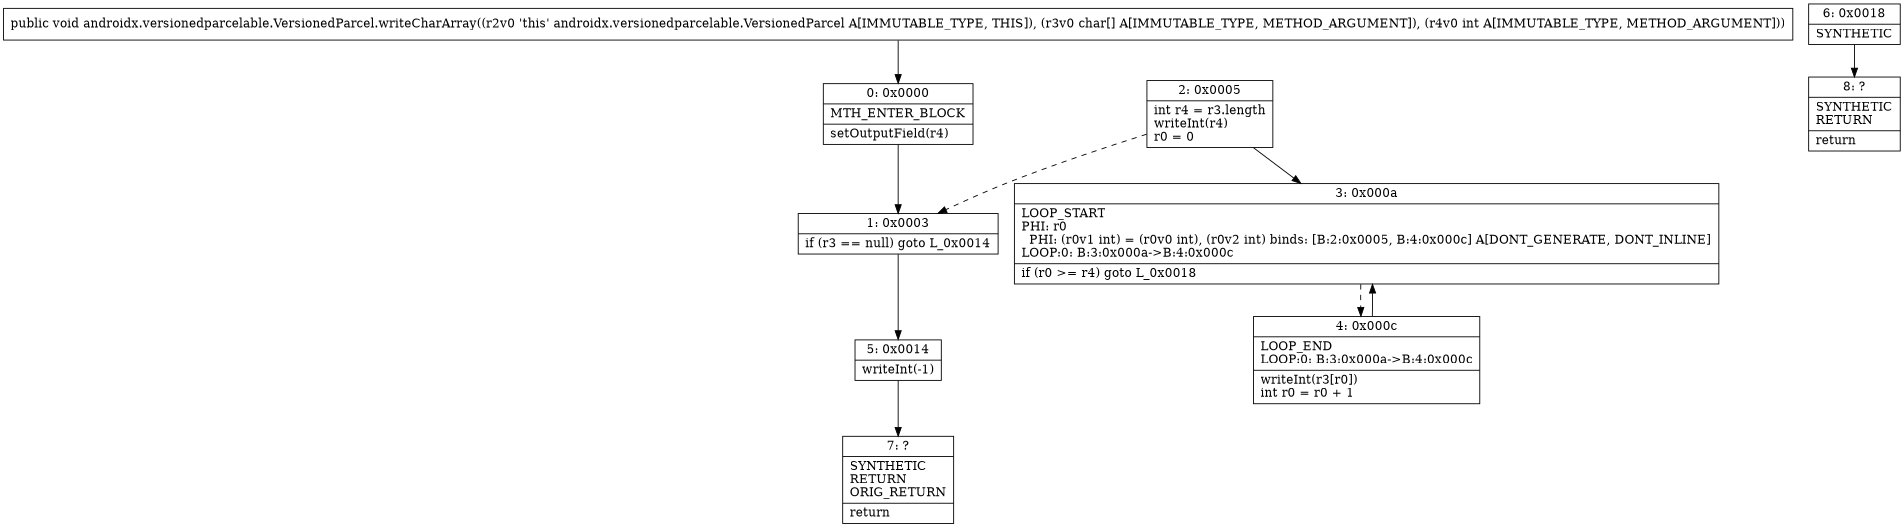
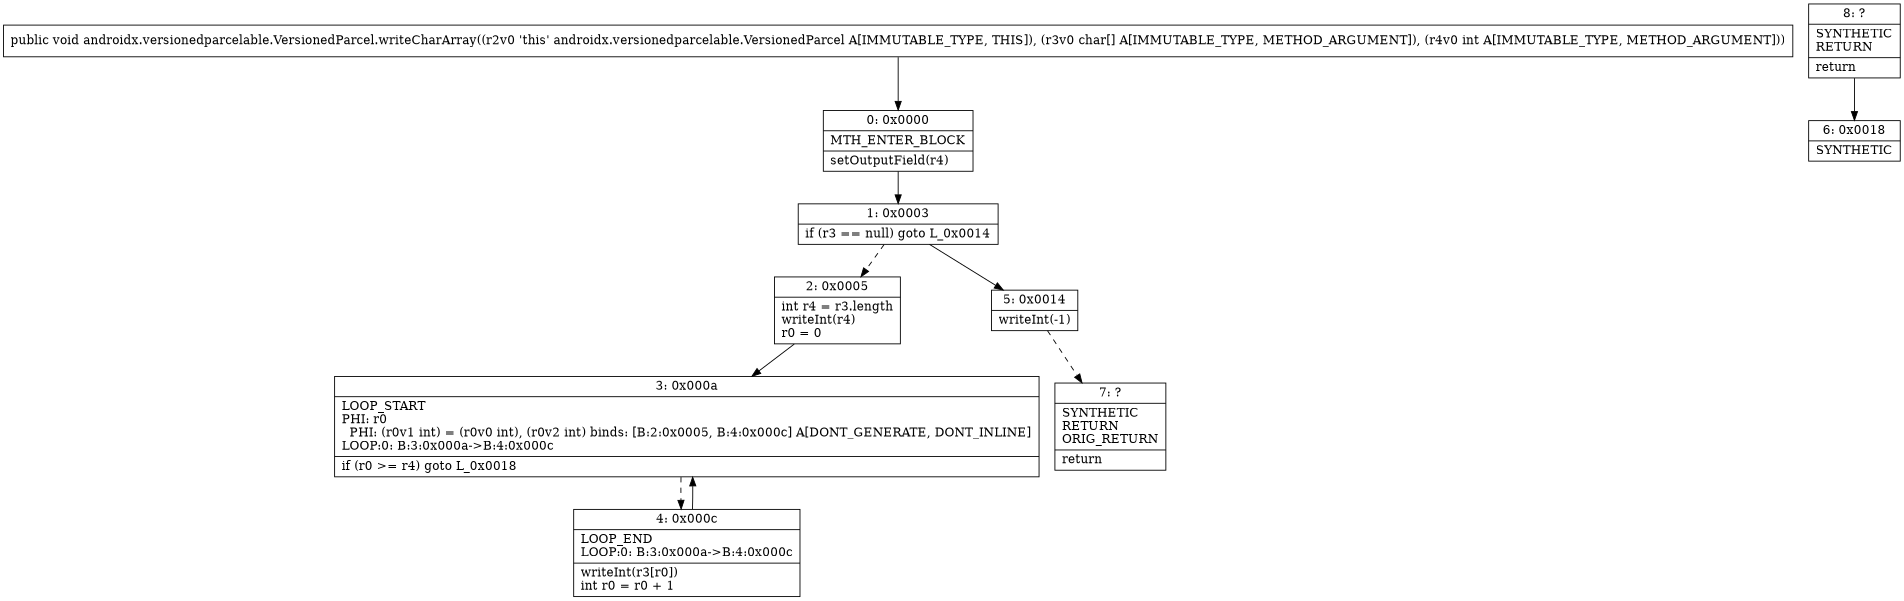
edge "6: 0x0018" -> "8: ?": reversed
edge "2: 0x0005" -> "1: 0x0003": reversed
edge "5: 0x0014" -> "7: ?": style solid -> dashed
